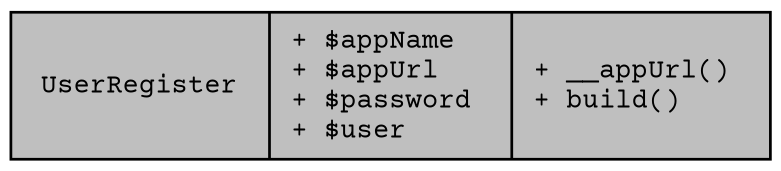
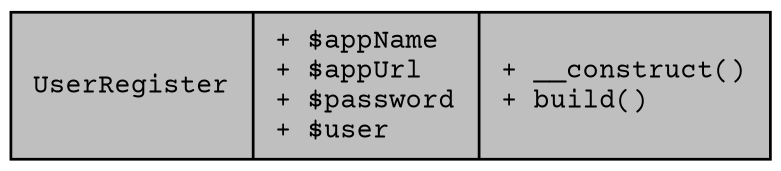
node "UserRegister": text "+ __appUrl()" -> "+ __construct()"
